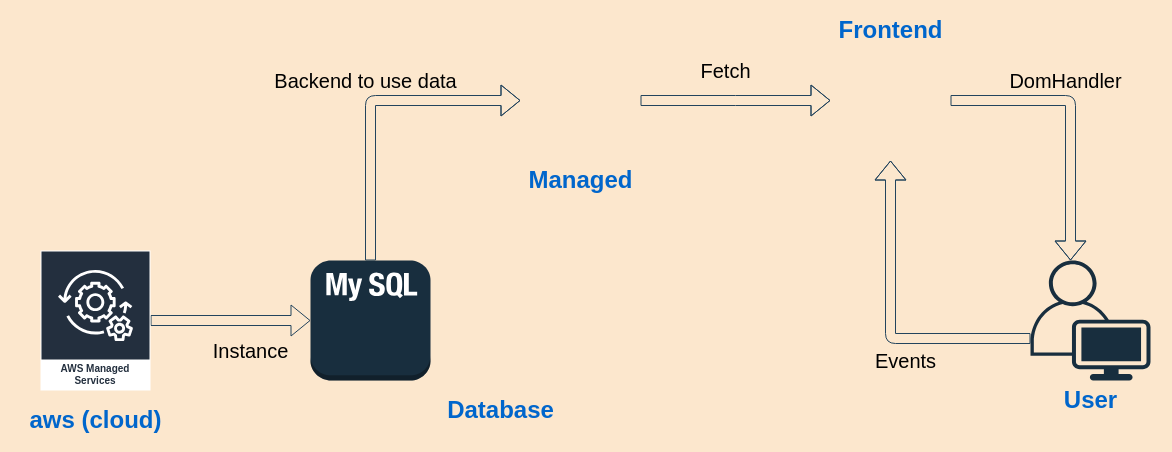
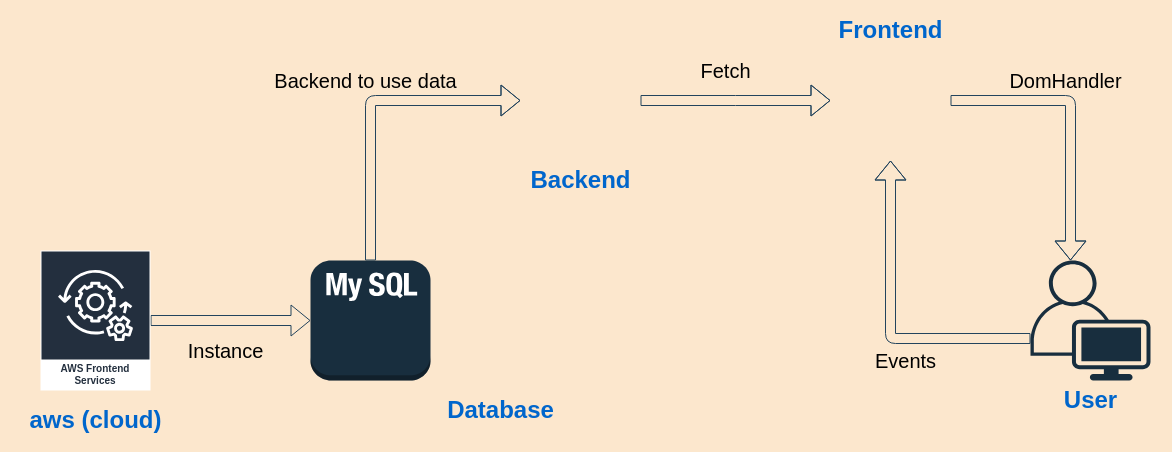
node "Managed": label "Managed" -> "Backend"
node "Instance": moved (251, 351) -> (226, 351)
node "AWS Managed Services": label "AWS Managed Services" -> "AWS Frontend Services"
